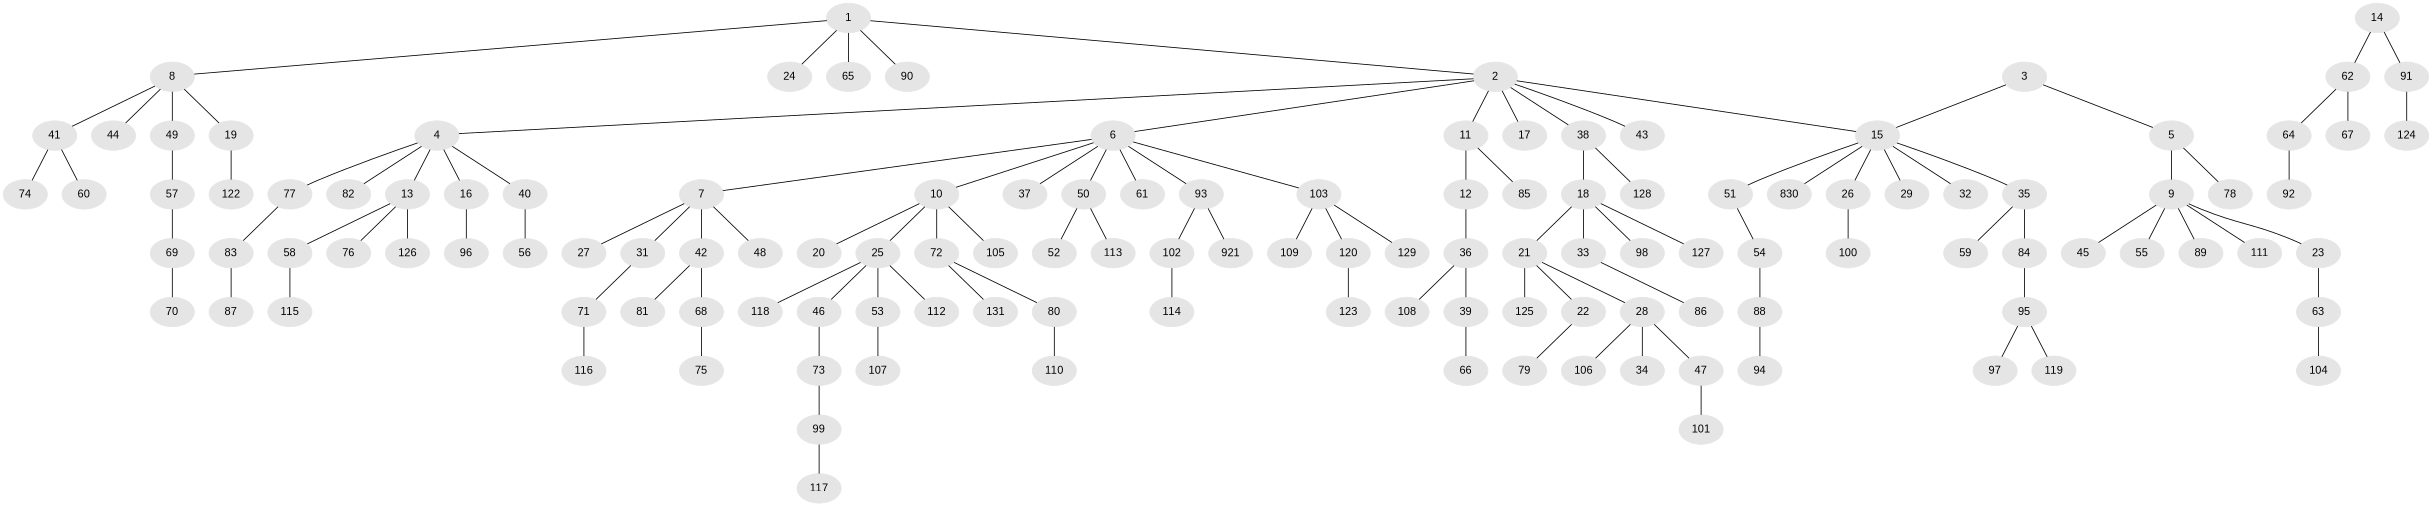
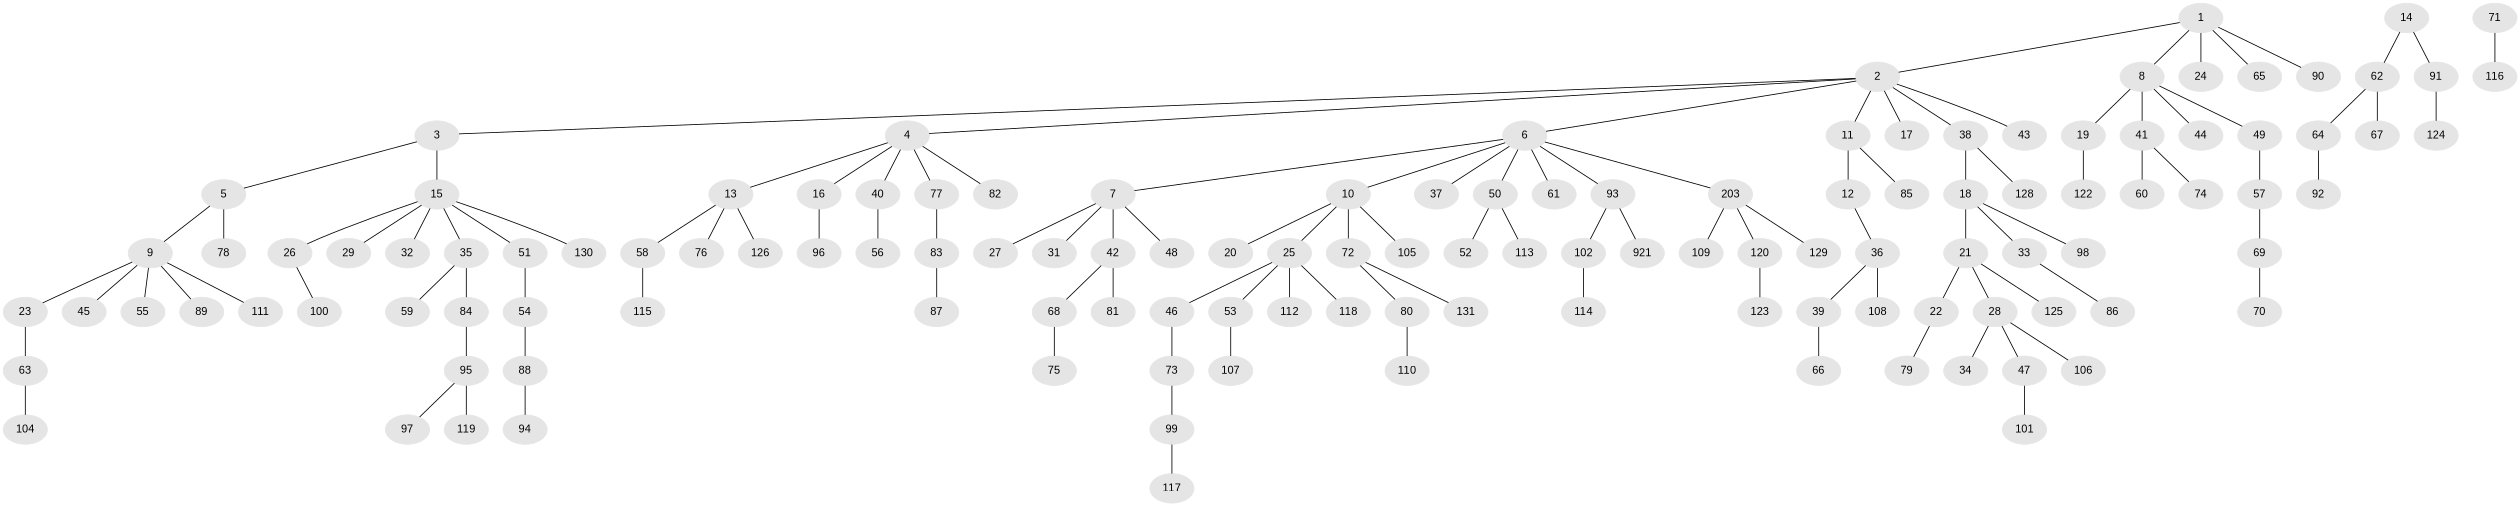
edge "2" -- "15": now "2" -- "3"
node "103": label "103" -> "203"
node "830": label "830" -> "130"
node "127": removed
edge "31" -- "71": removed
